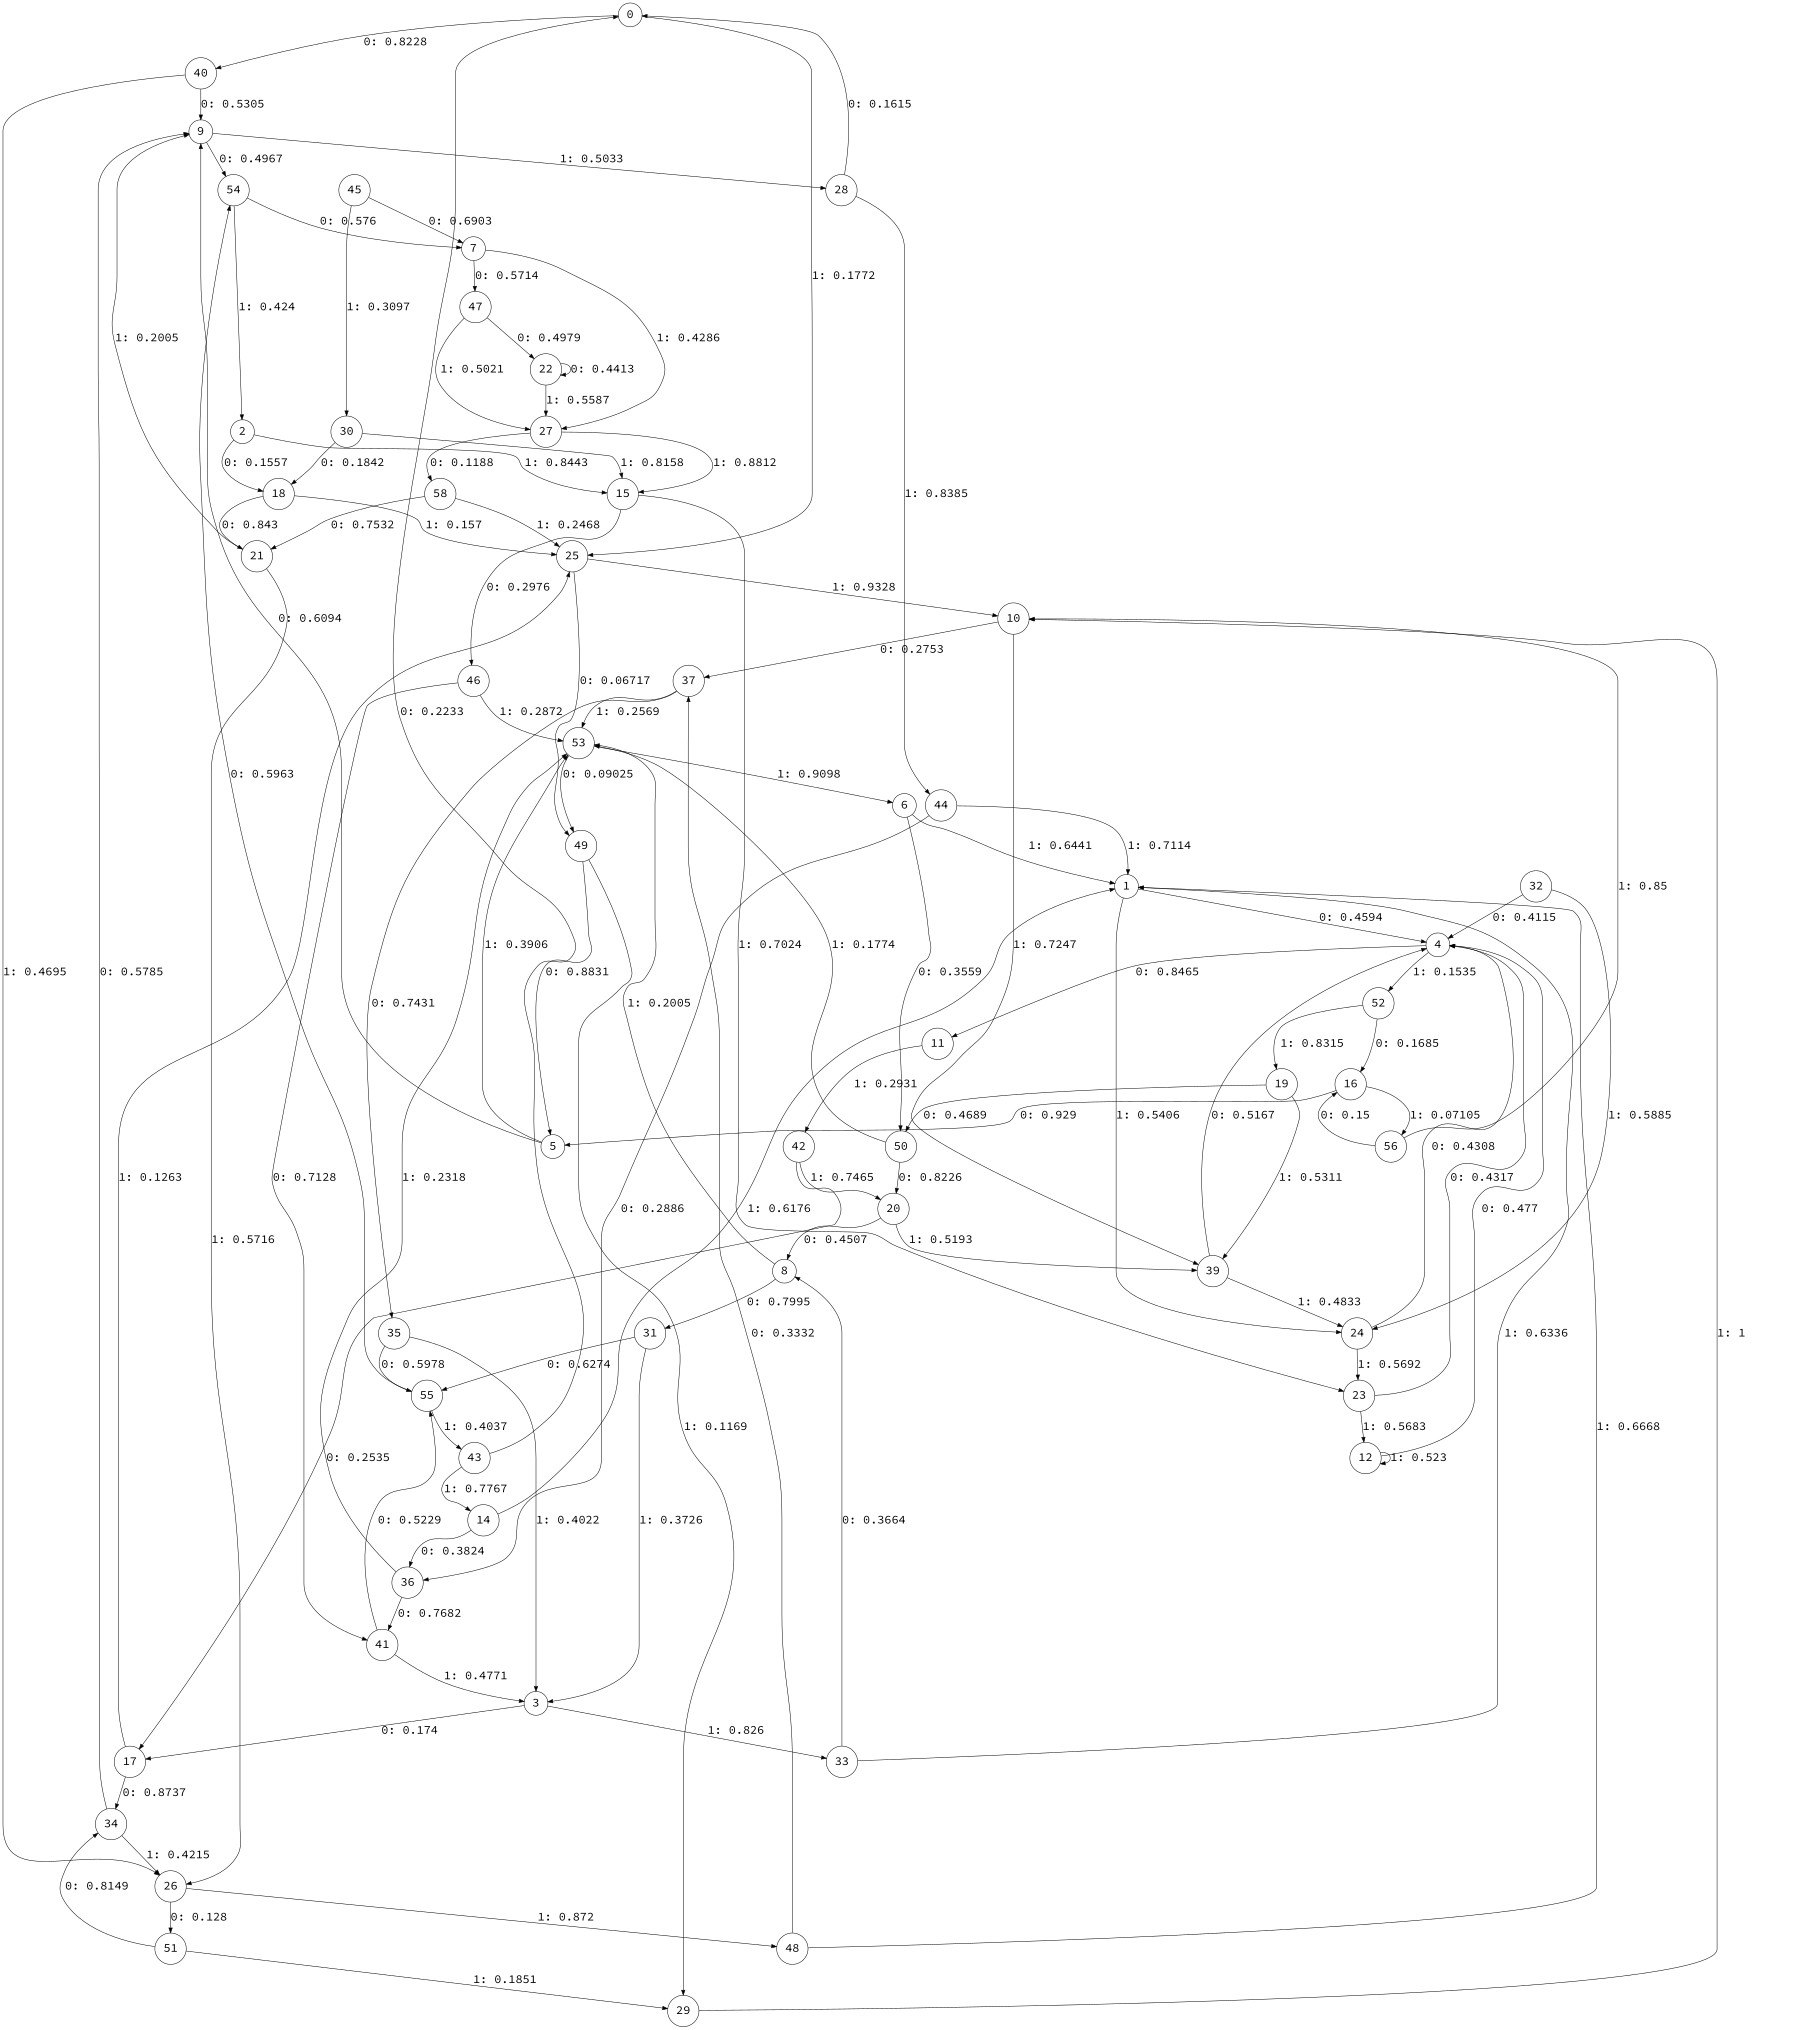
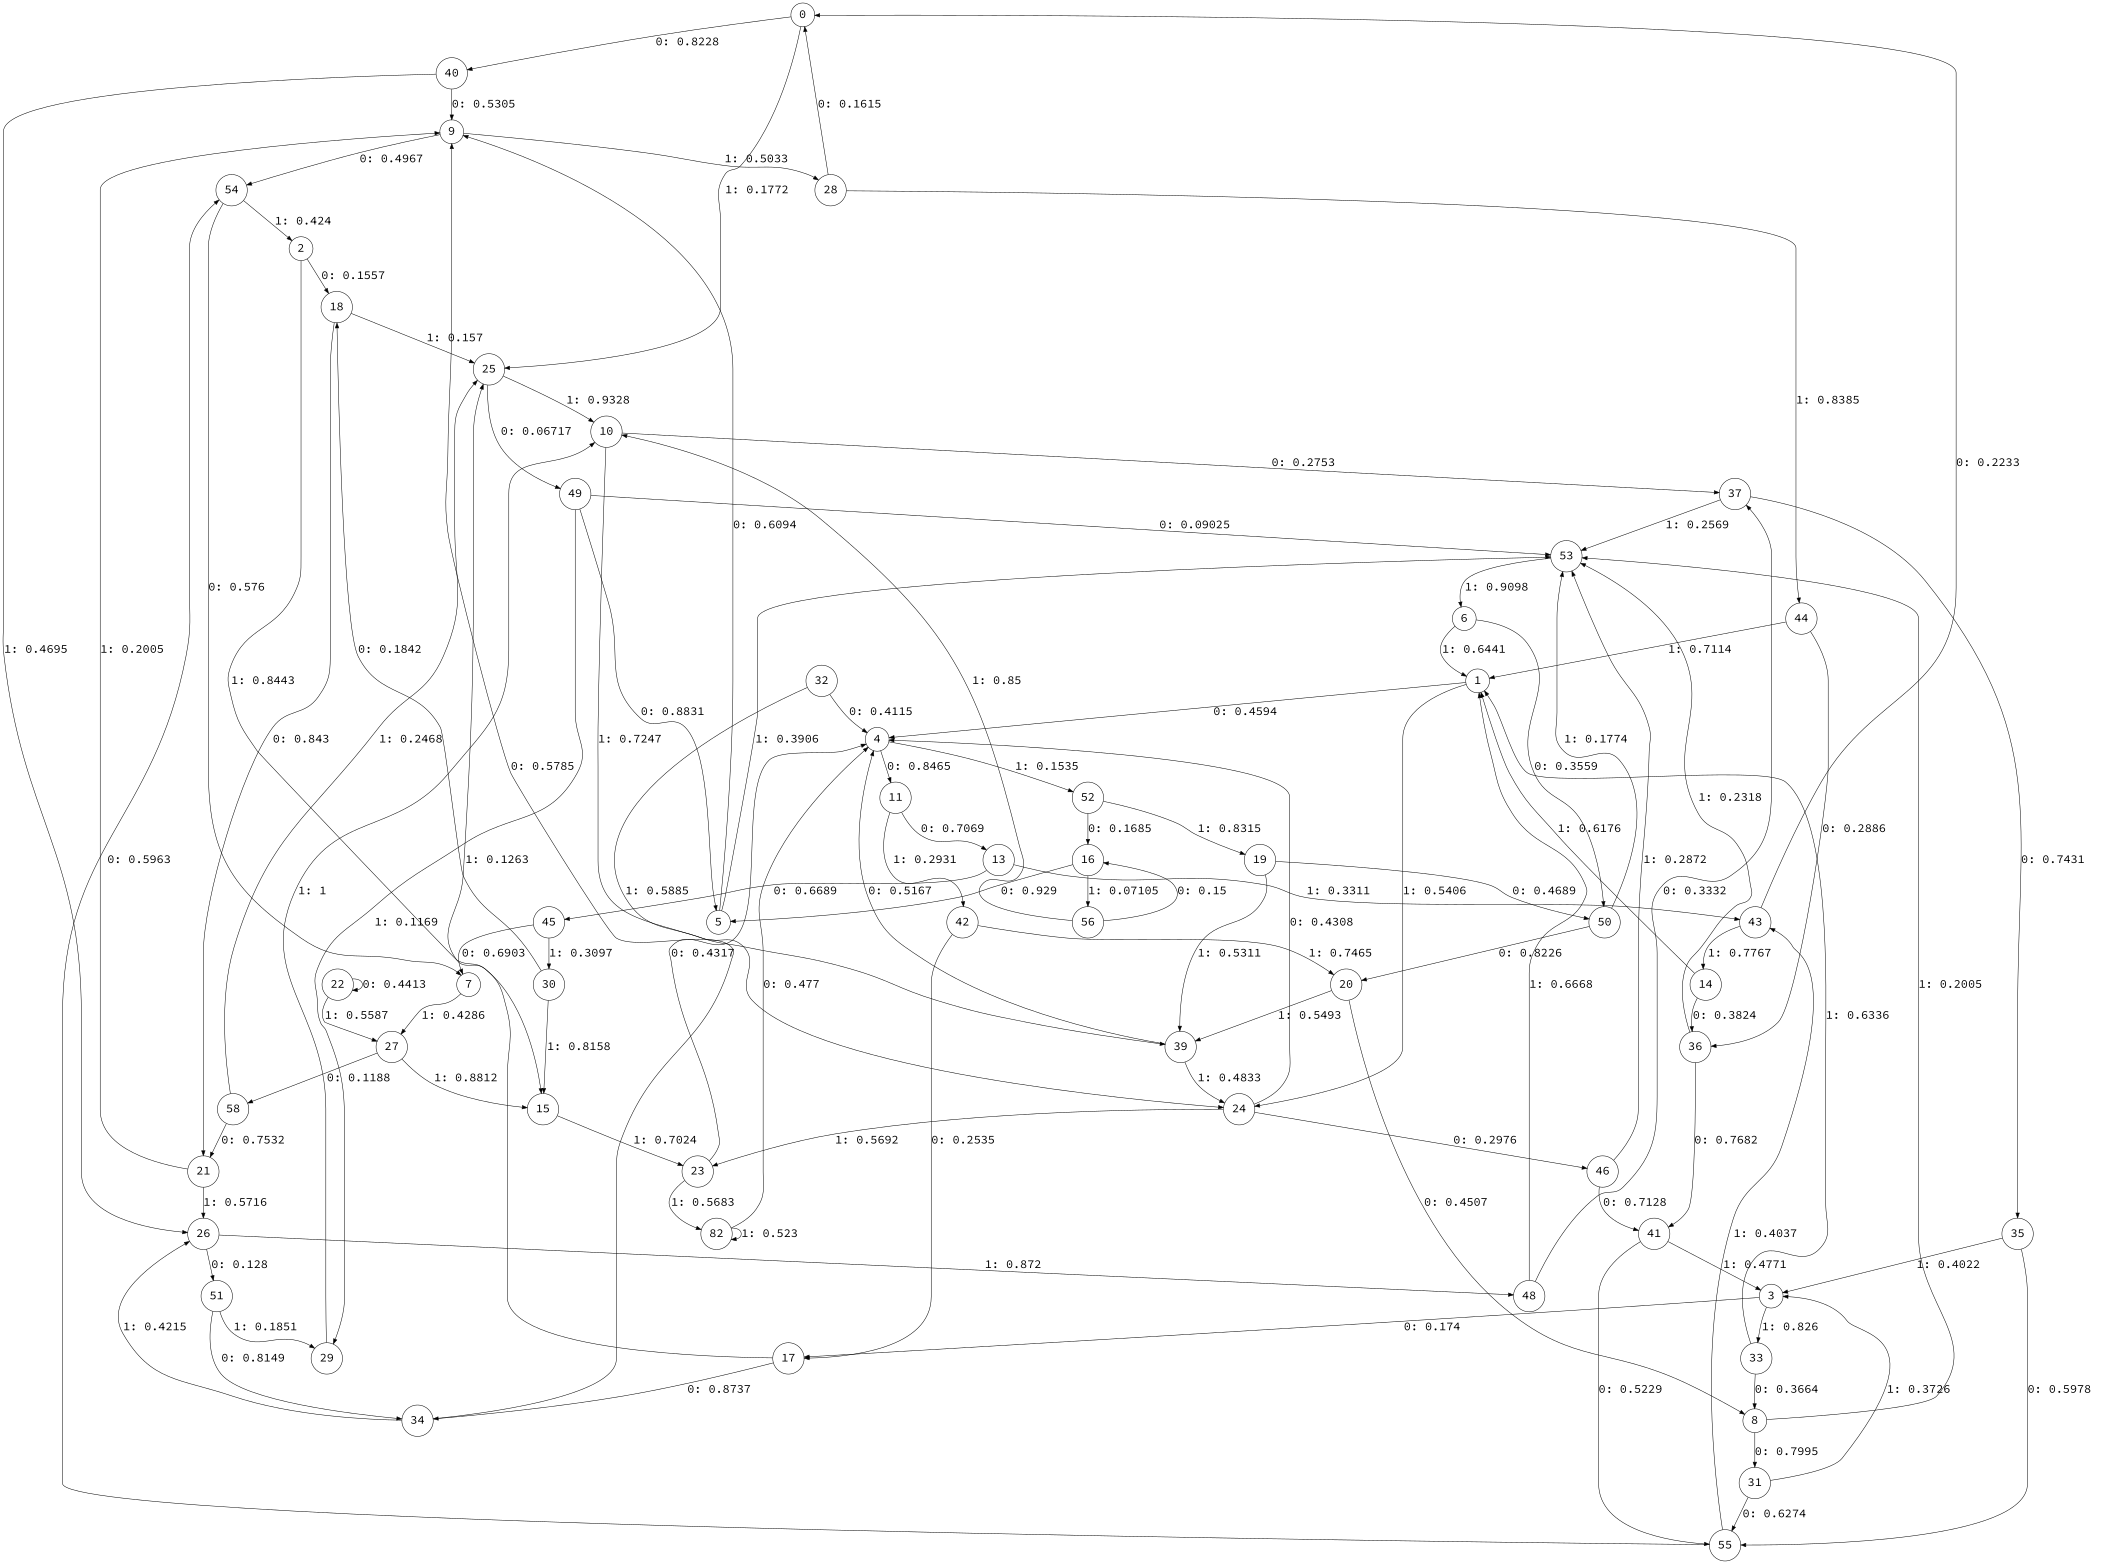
node "47": removed
edge "15" -> "46": now "24" -> "46"
edge "53" -> "49": reversed
node "13": added
edge "20" -> "39": label "1: 0.5193   " -> "1: 0.5493   "
node "12": label "12" -> "82"
